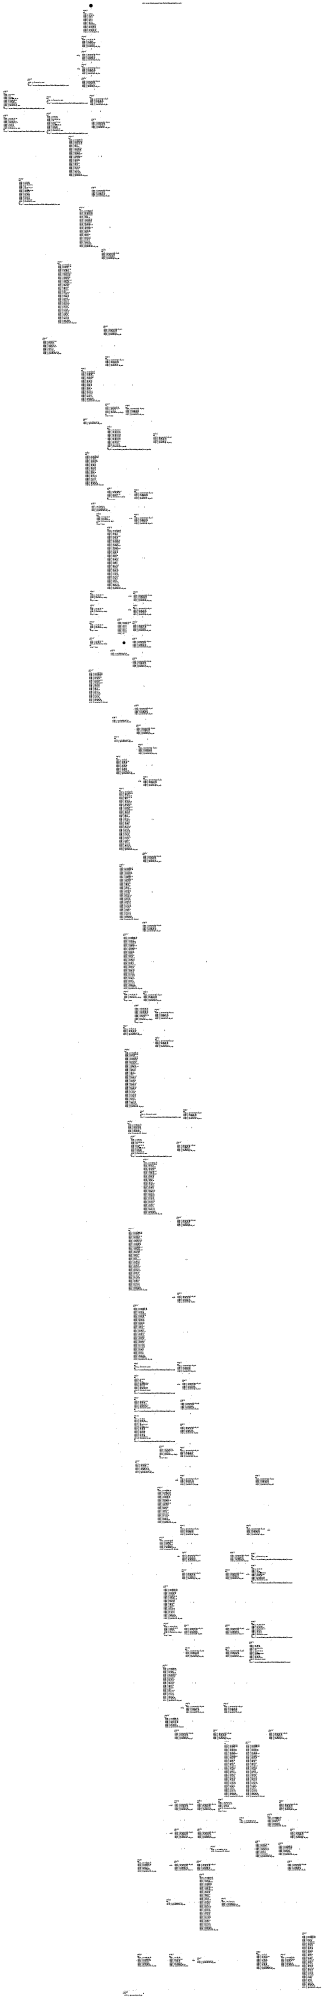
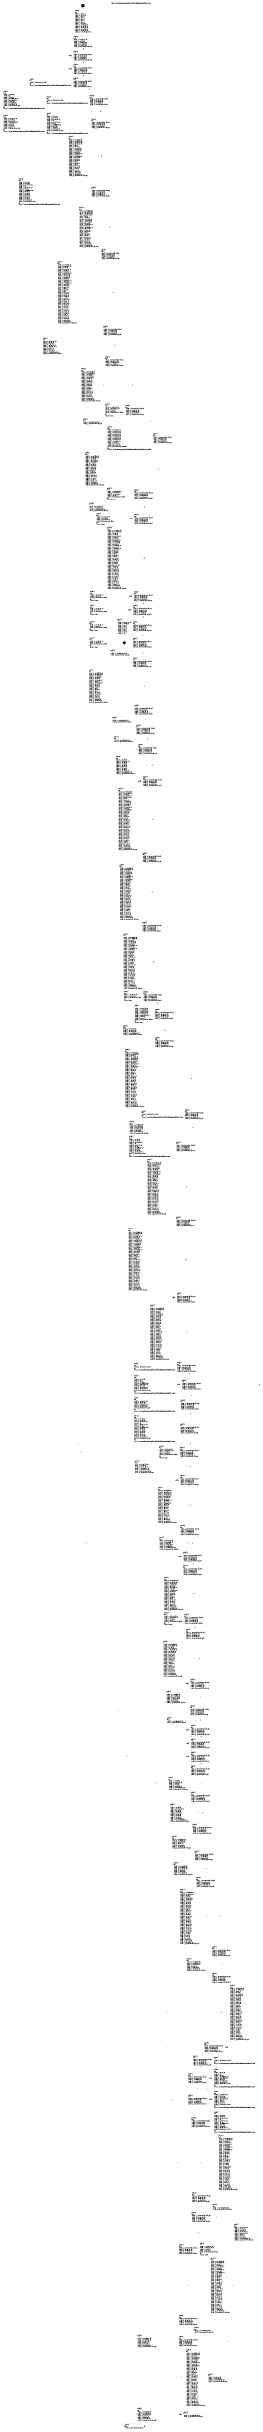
node "0x403826 [28]": added
node "0x403f83 [137]": added
node "0x4038b2 [28]": added
